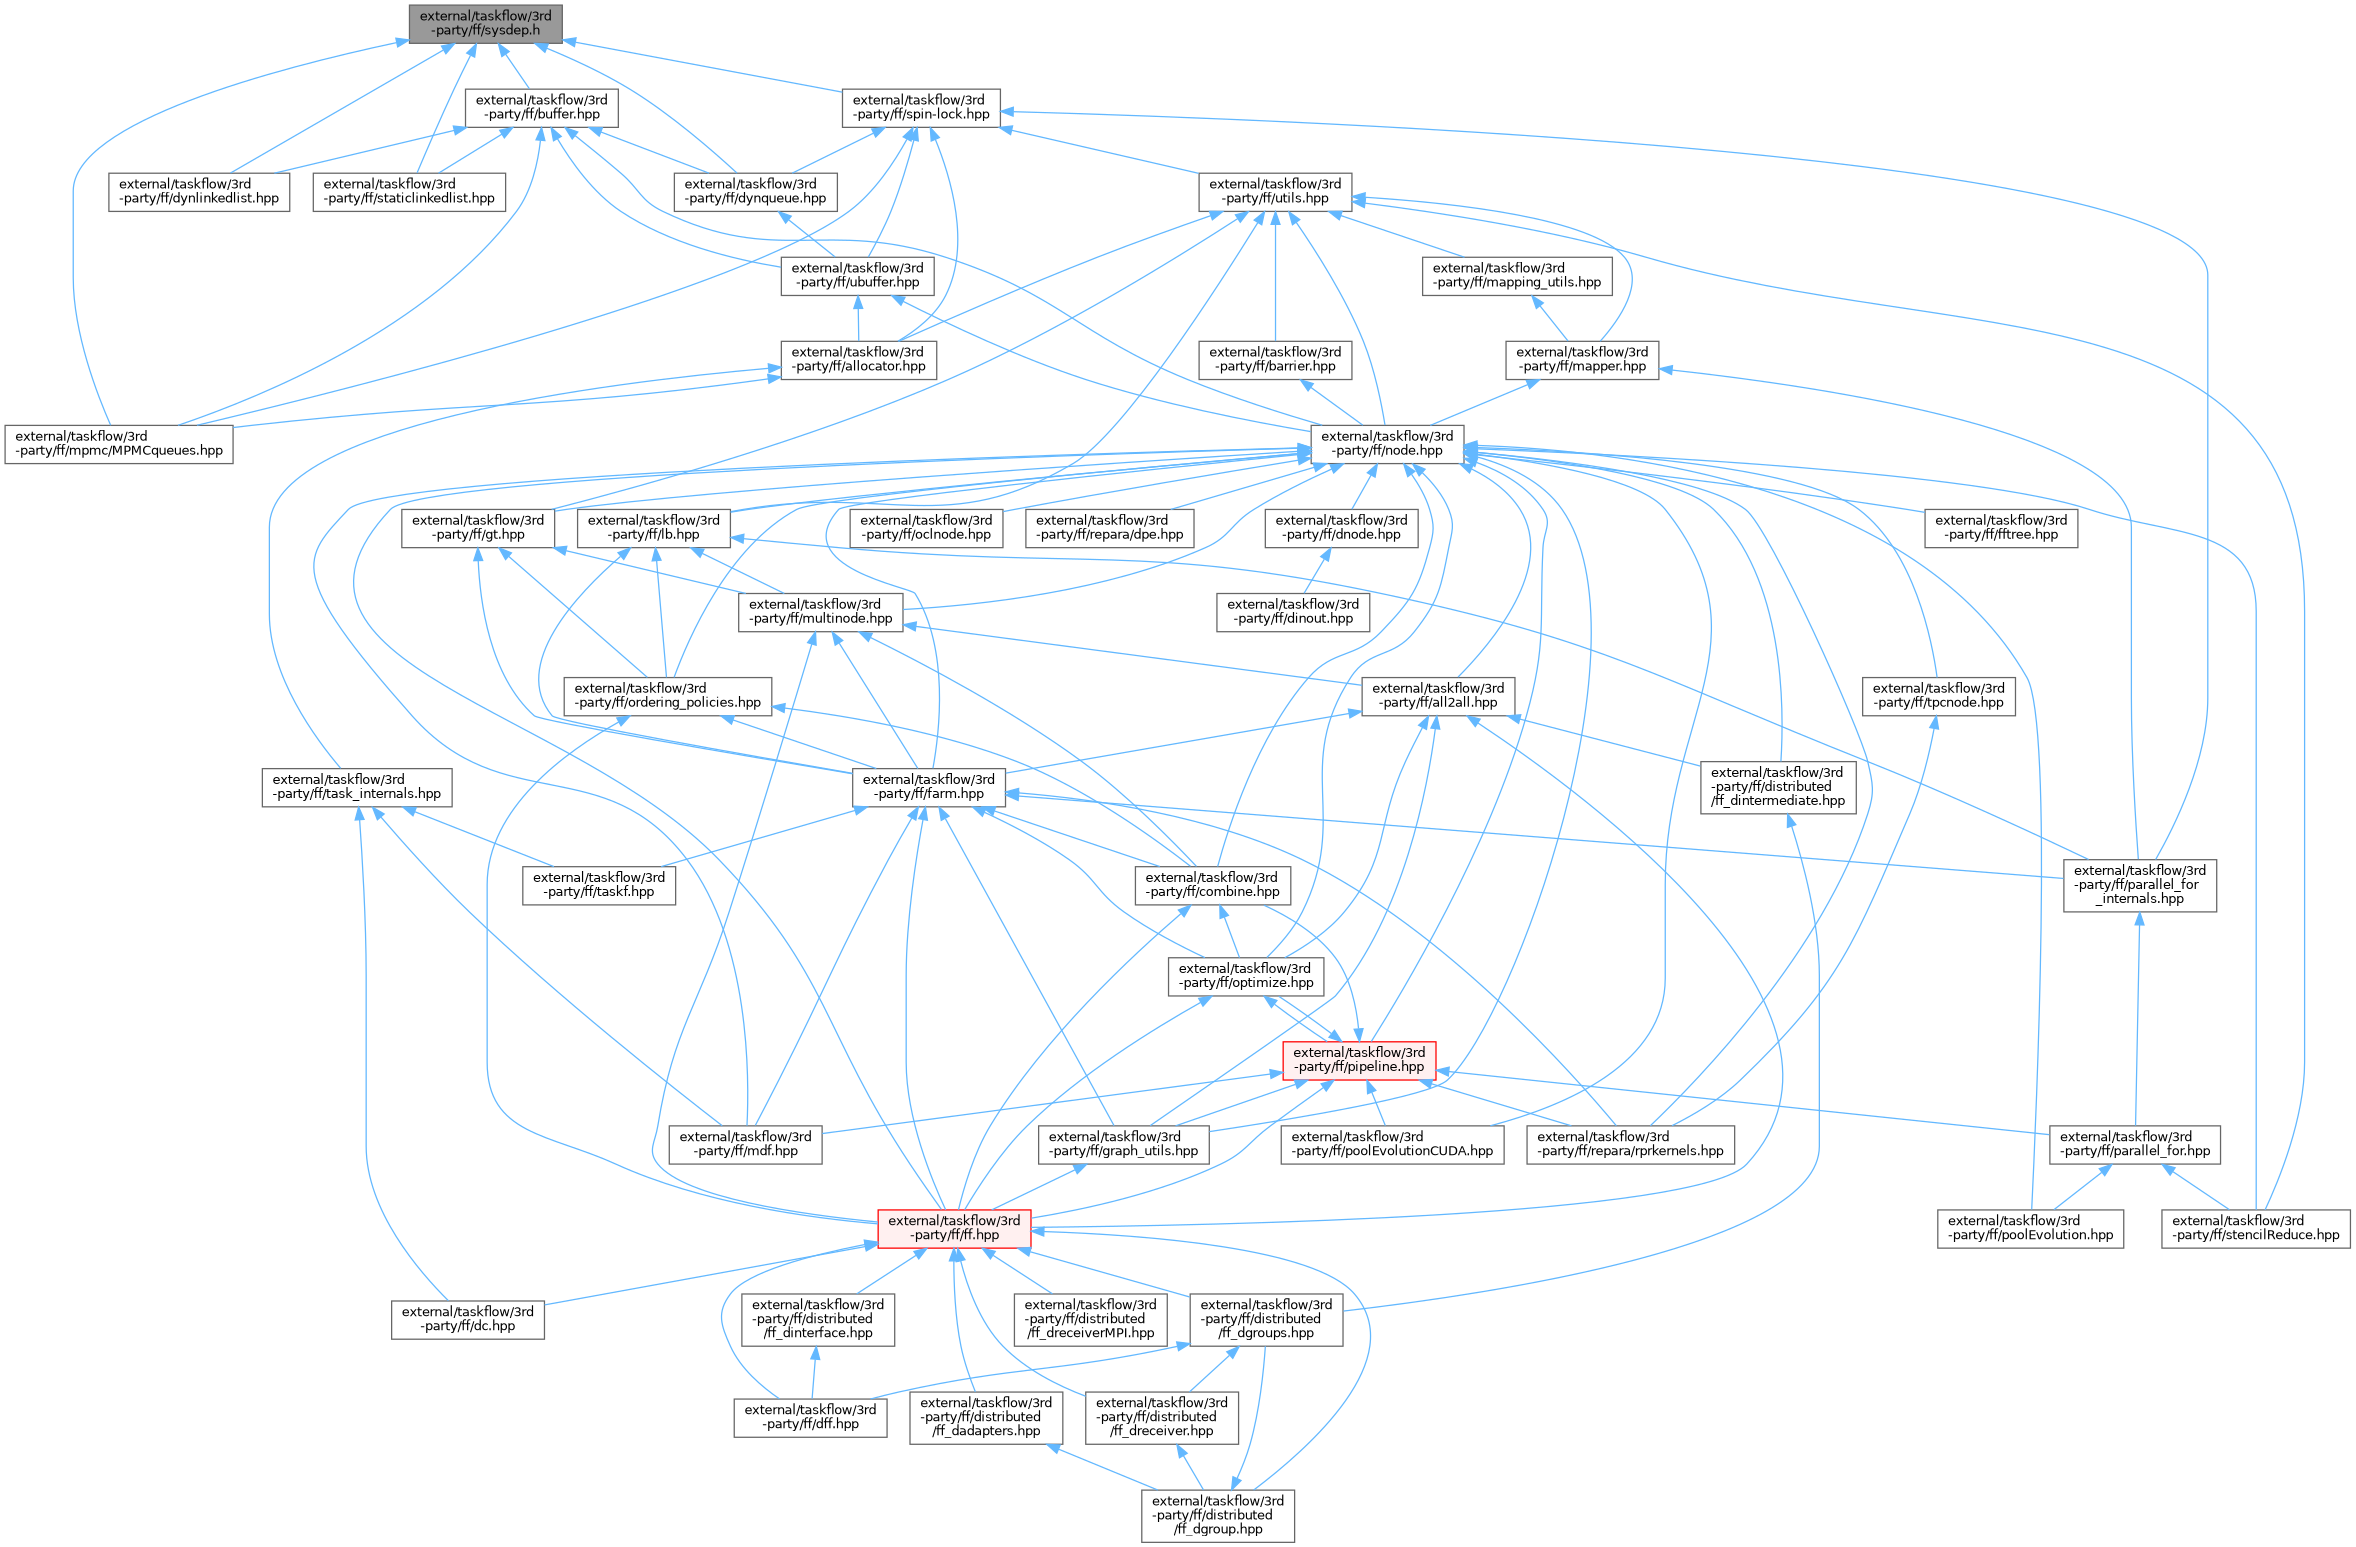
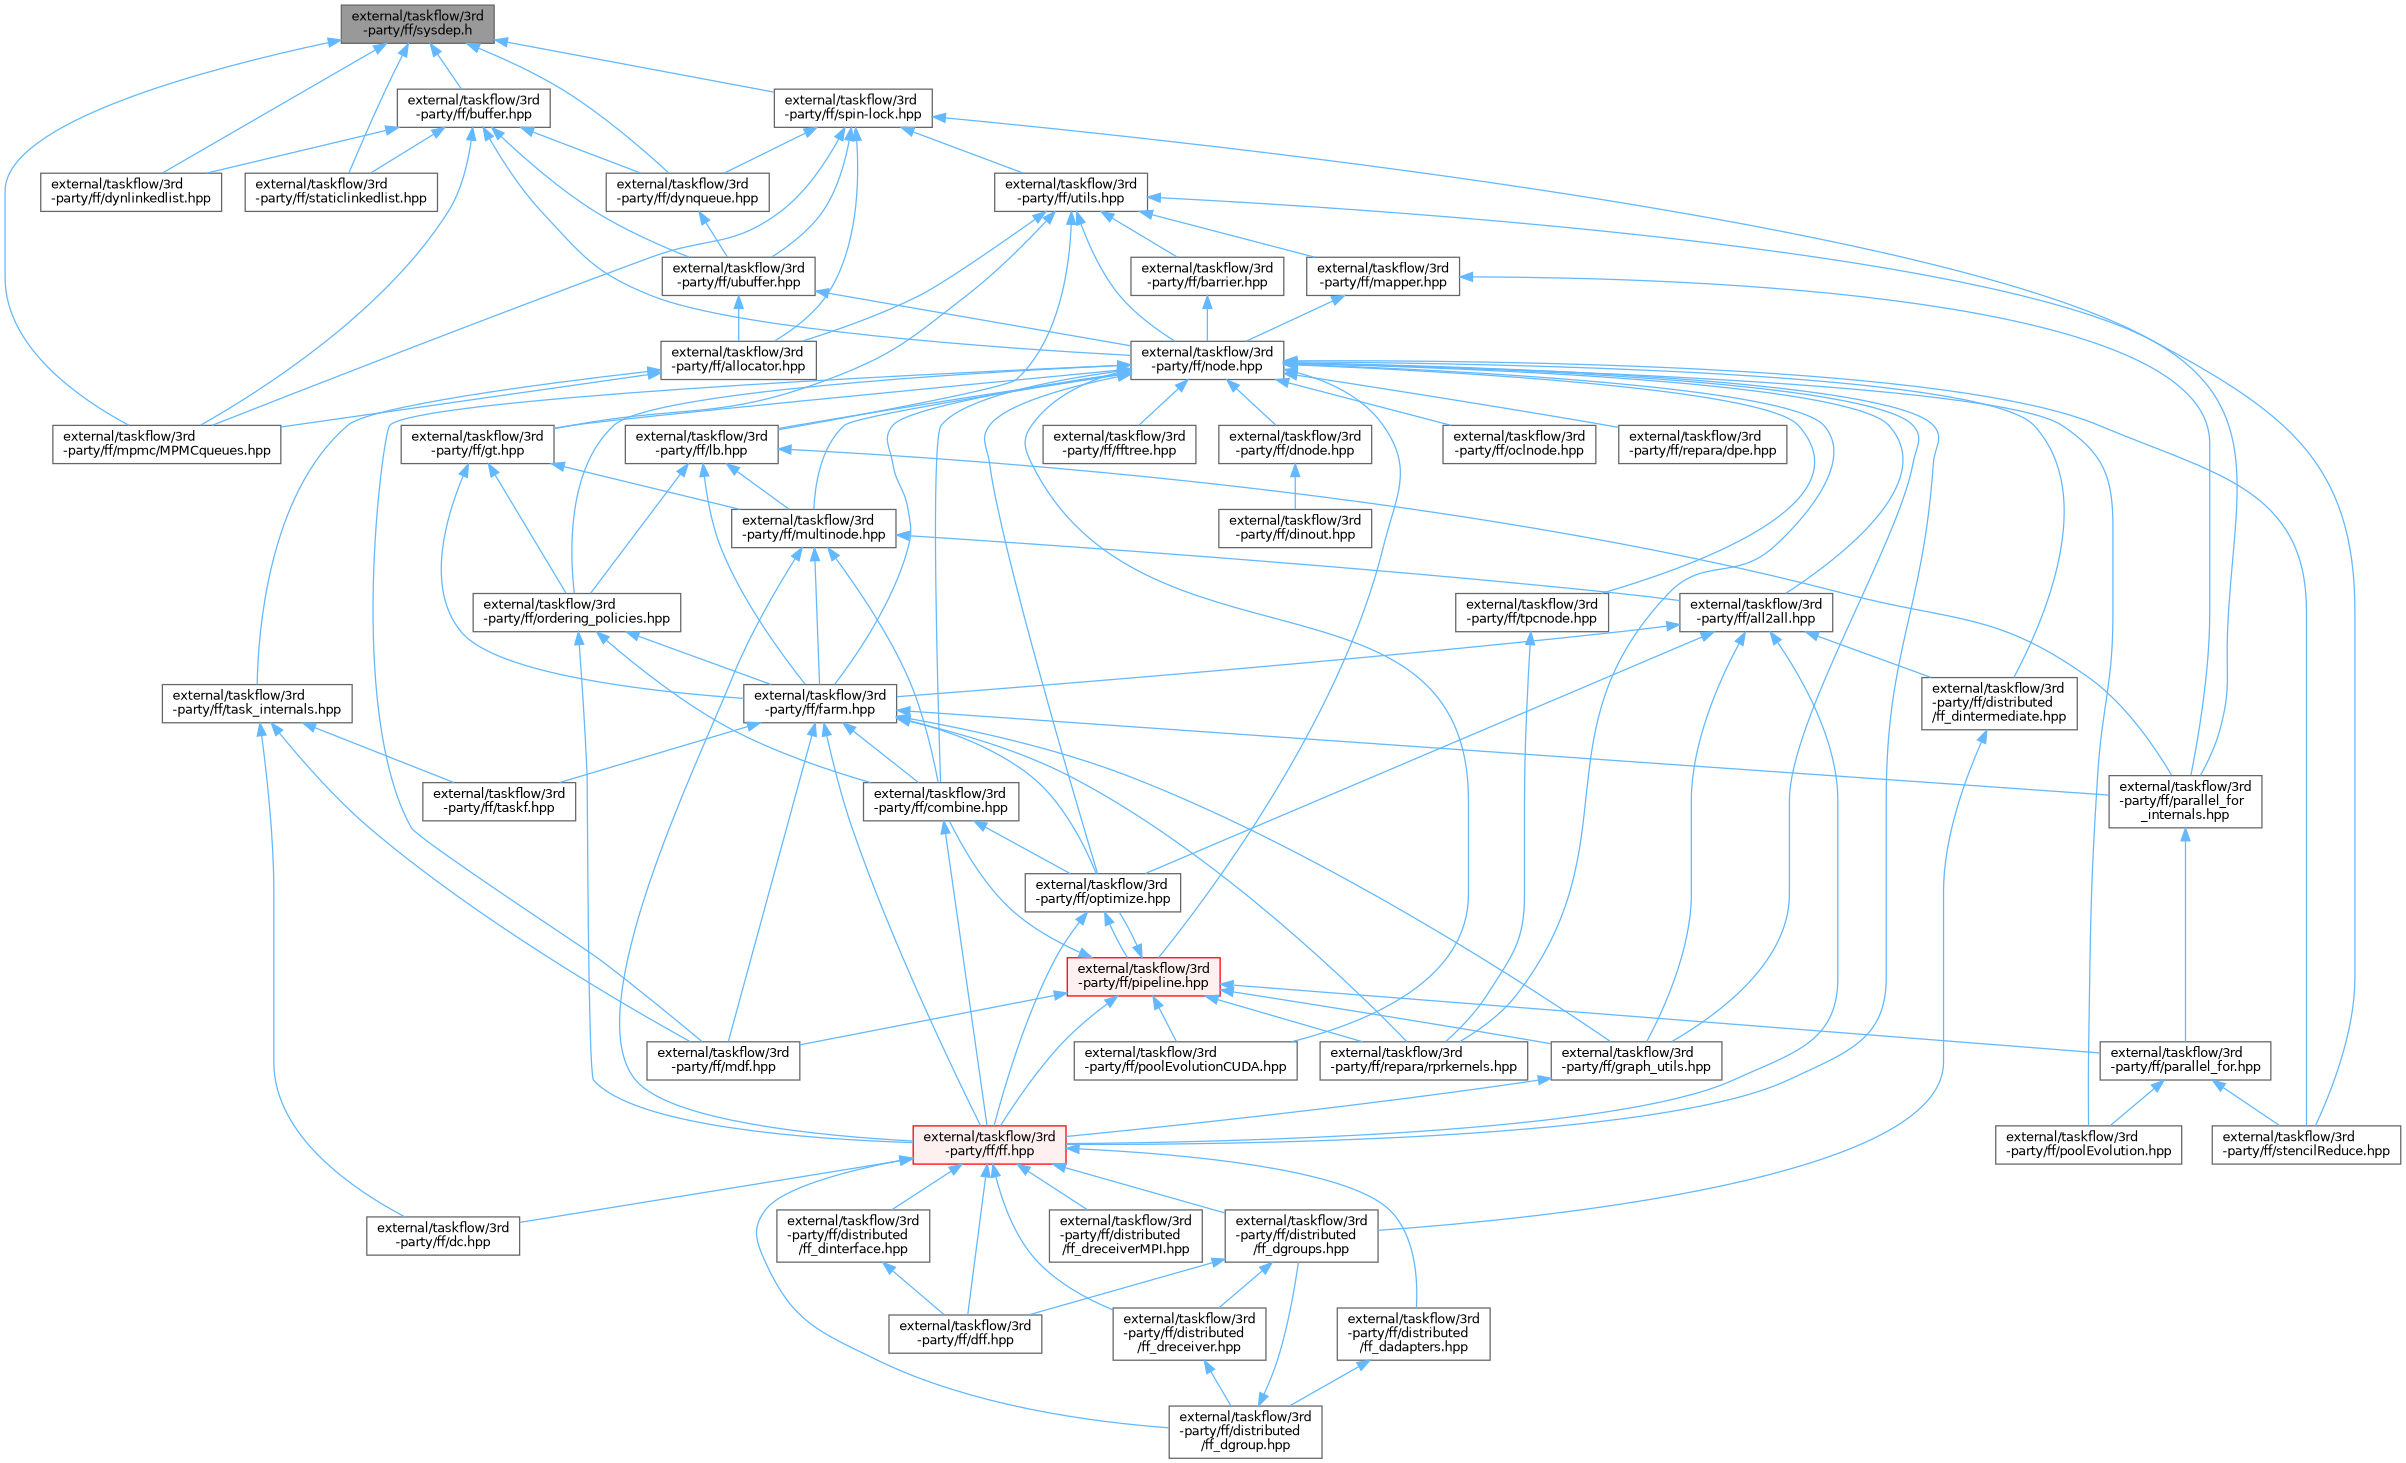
node "external/taskflow/3rd -party/ff/mapping_utils.hpp": removed
